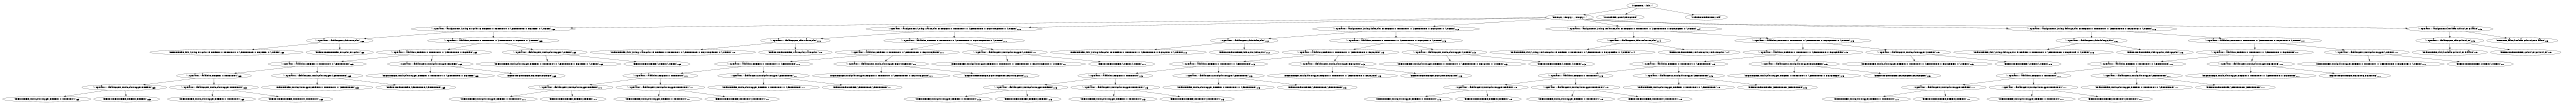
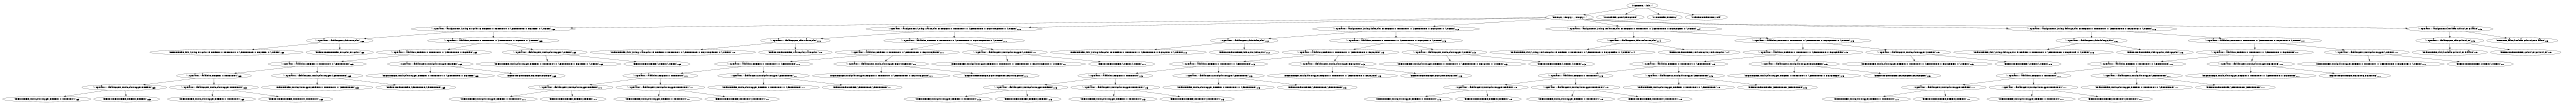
node "(MODIFIER,PUBLIC)": added
edge "(<operator>.addition,PREFIX + ATTR_DIM + SEPARATOR + FG_RED)" -> "(<operator>.fieldAccess,AnsiColorLogger.FG_RED)": removed
